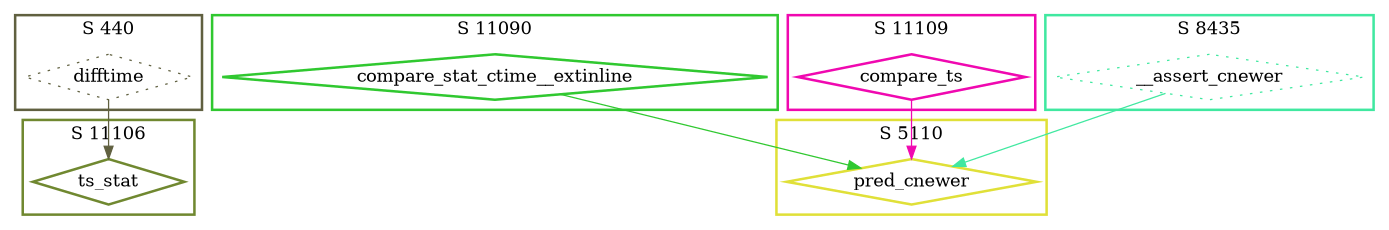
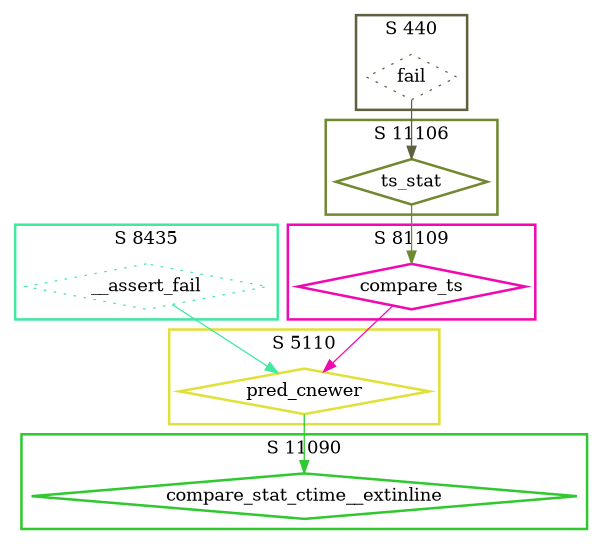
cluster "S 11109": label "S 11109" -> "S 81109"
node "difftime": label "difftime" -> "fail"
node "__assert_cnewer": label "__assert_cnewer" -> "__assert_fail"
edge "compare_stat_ctime__extinline" -> "pred_cnewer": reversed
edge "ts_stat" -> "compare_ts": added
